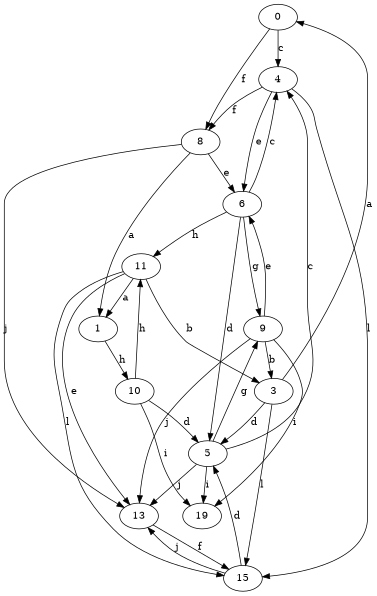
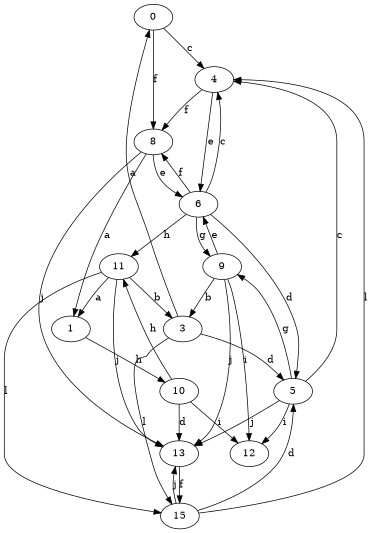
edge "6" -> "8": added, label "f"
edge "4" -> "15": reversed
edge "11" -> "13": label "e" -> "j"
edge "10" -> "5": now "10" -> "13"
node "19": label "19" -> "12"
